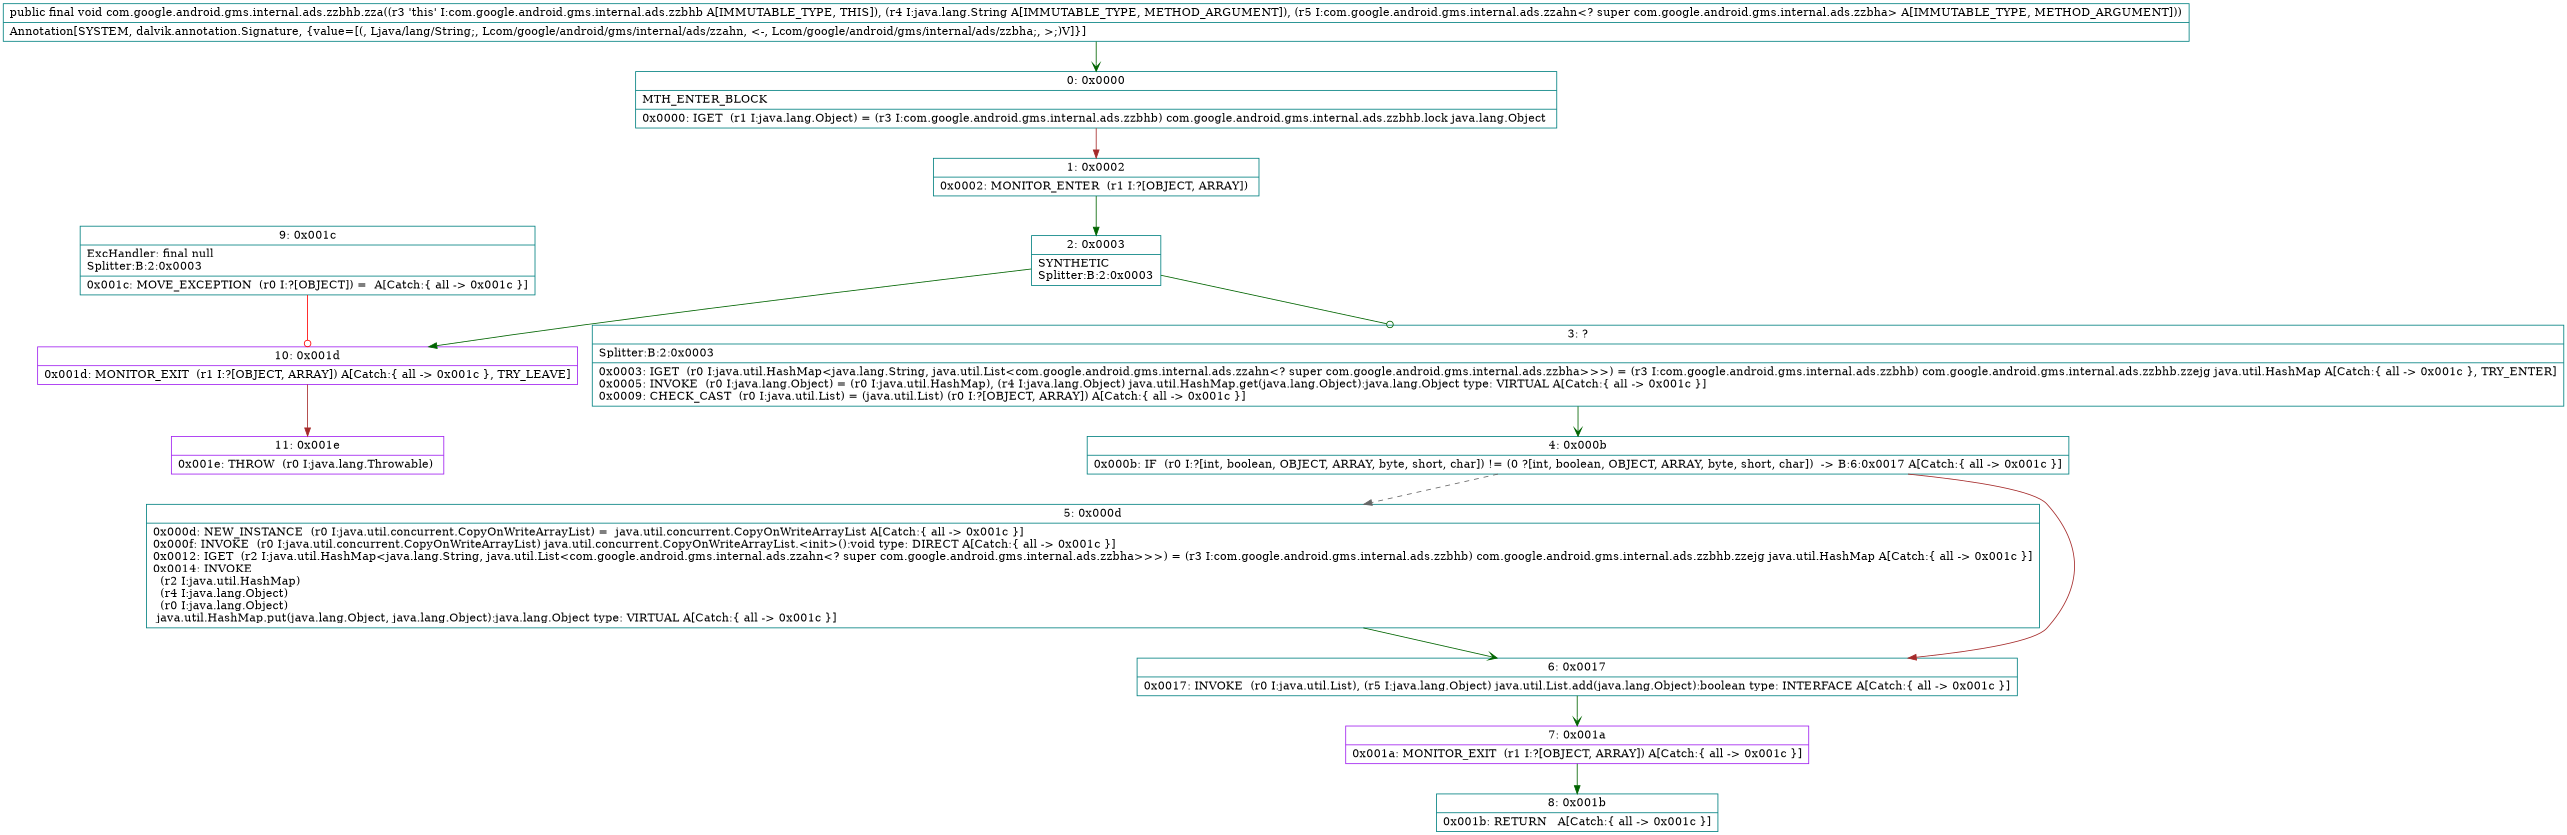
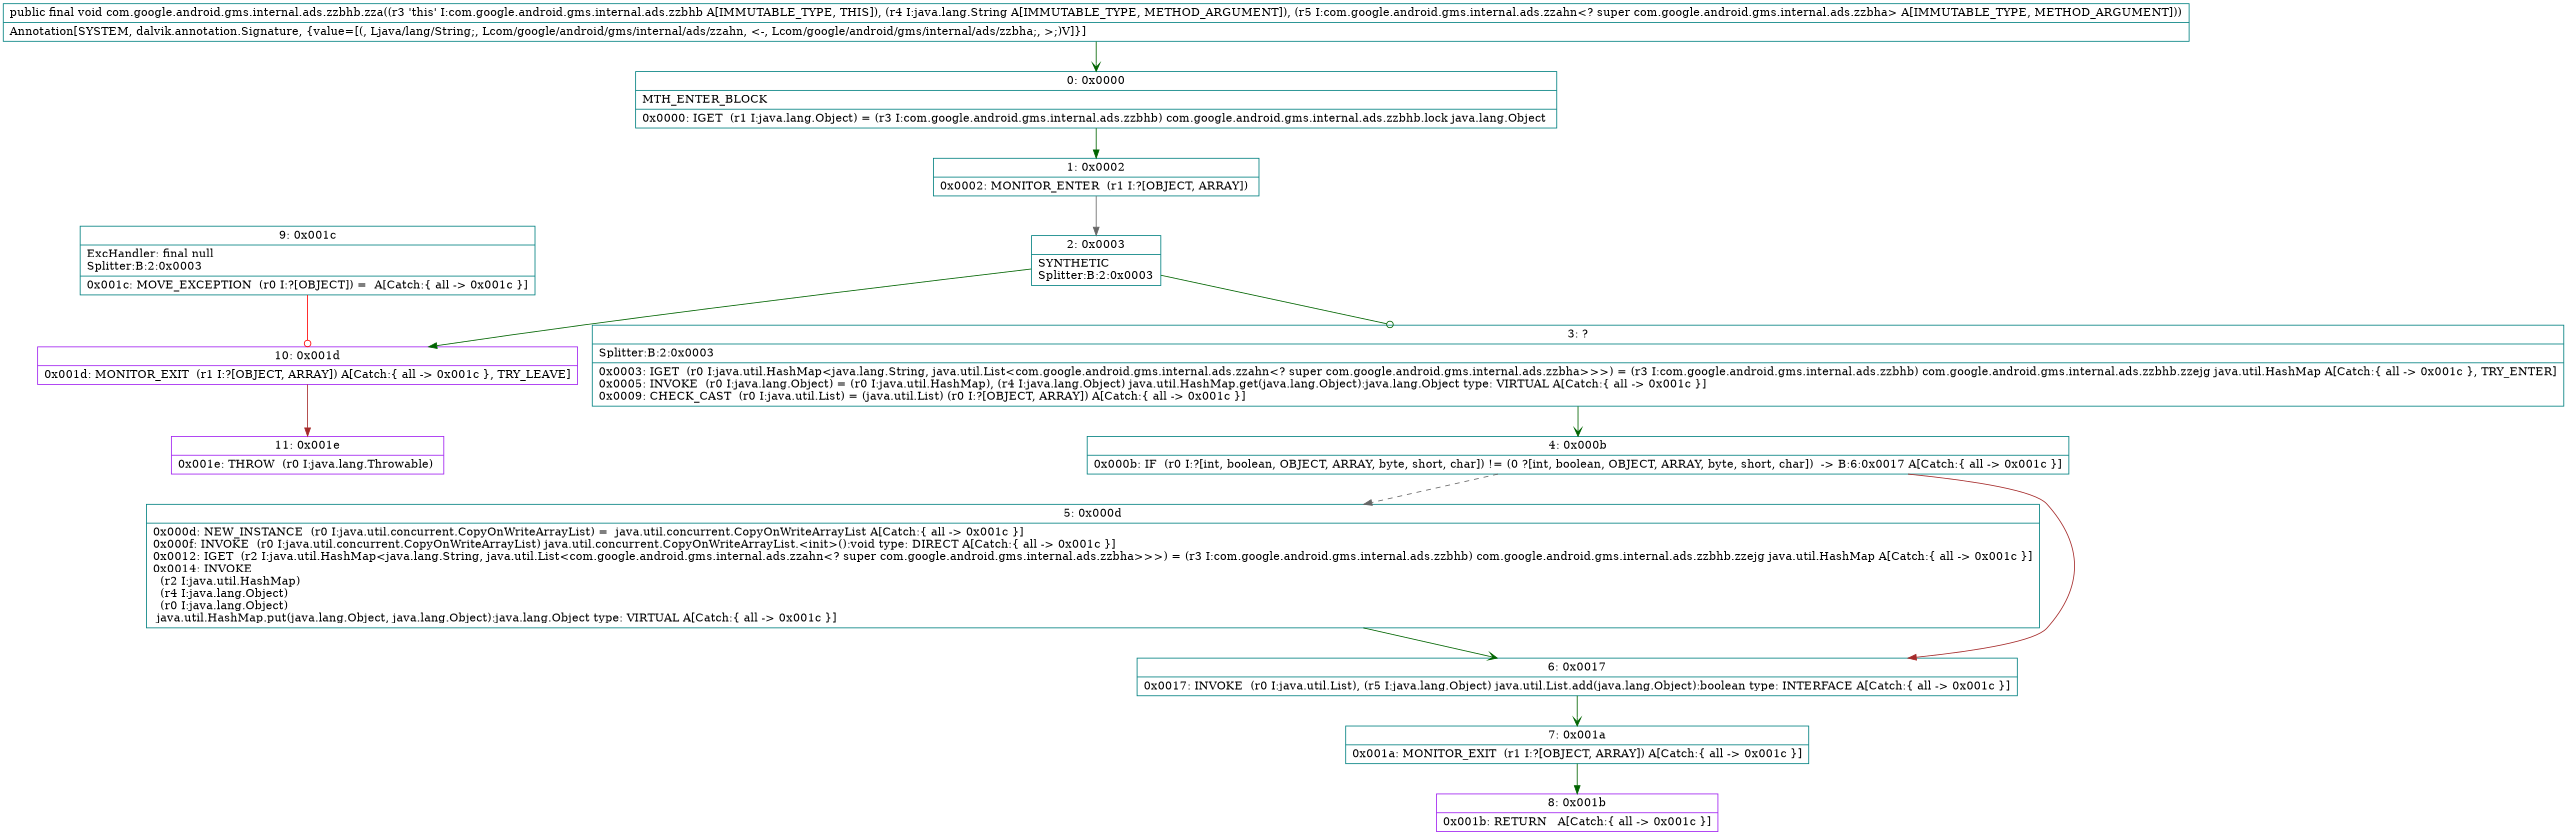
edge "0: 0x0000" -> "1: 0x0002": color brown -> darkgreen
edge "1: 0x0002" -> "2: 0x0003": color darkgreen -> gray40
node "7: 0x001a": color purple -> teal
node "8: 0x001b": color teal -> purple
